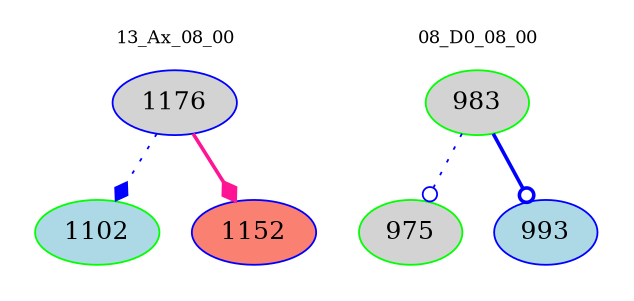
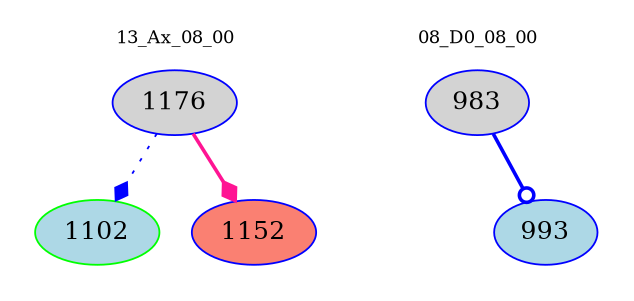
node "983": color green -> blue
node "975": removed
